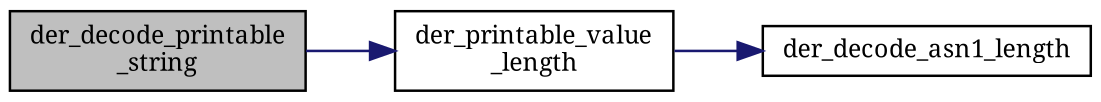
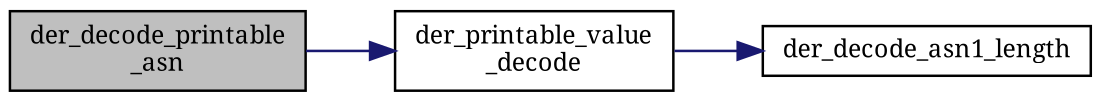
node "der_decode_printable _string": label "der_decode_printable _string" -> "der_decode_printable _asn"
node "der_printable_value _length": label "der_printable_value _length" -> "der_printable_value _decode"
